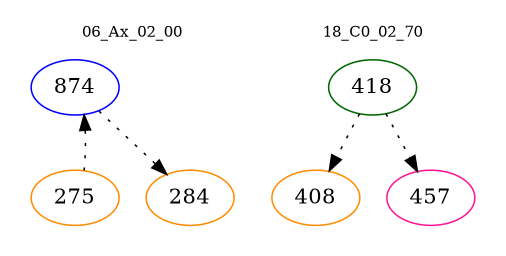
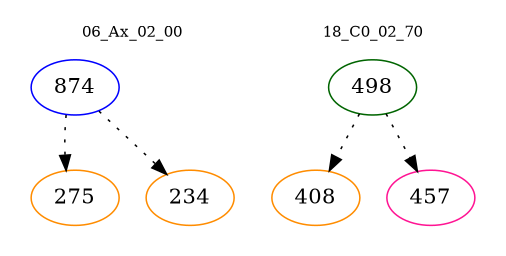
node "418": label "418" -> "498"
edge "275" -> "874": reversed
node "284": label "284" -> "234"
